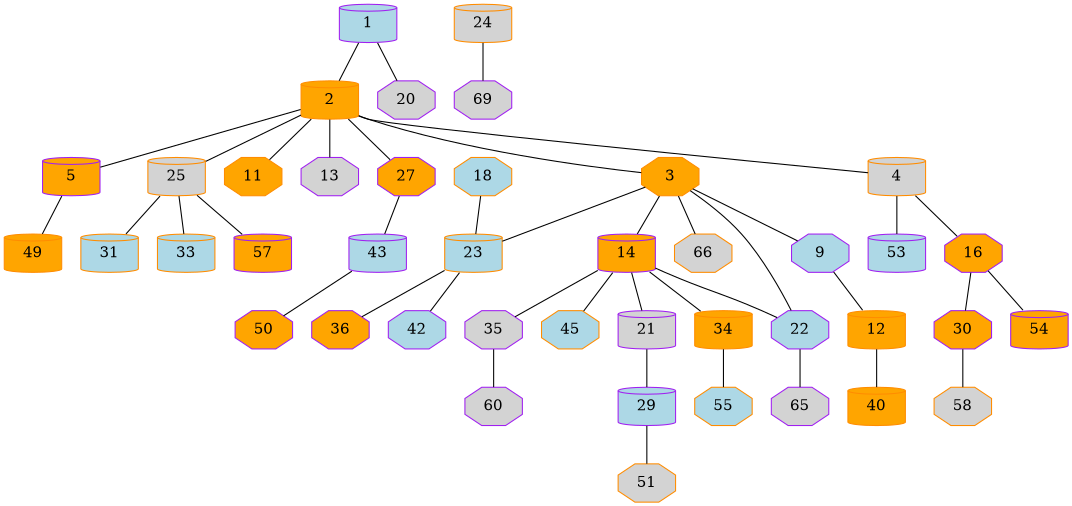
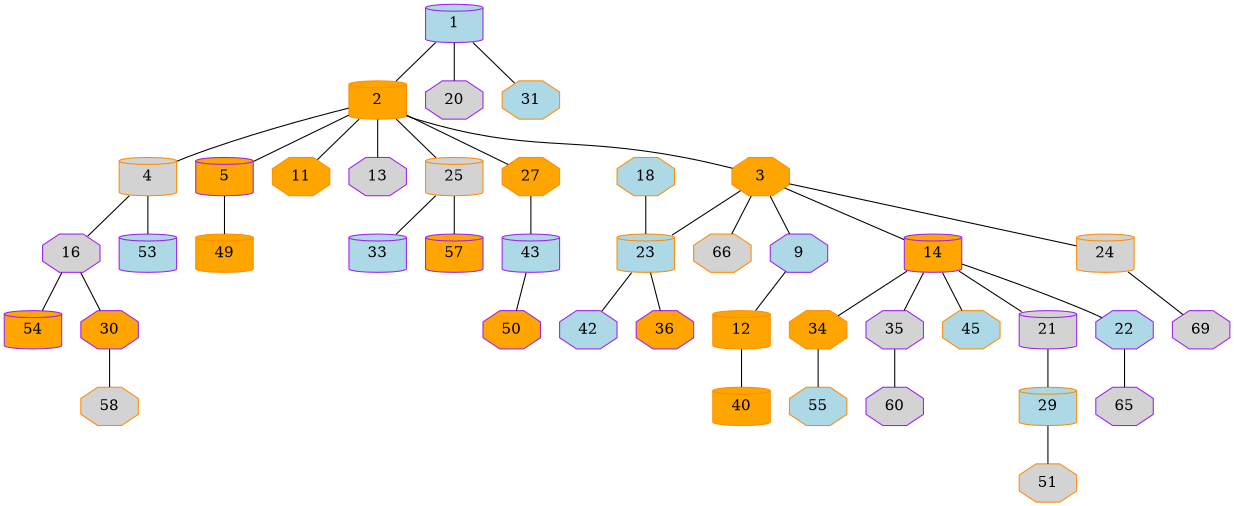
node "27": color purple -> darkorange
edge "25" -- "31": now "1" -- "31"
edge "3" -- "22": now "3" -- "24"
node "31": shape cylinder -> octagon
node "33": color darkorange -> purple
node "16": fillcolor orange -> lightgrey
node "34": shape cylinder -> octagon
node "29": color purple -> darkorange
